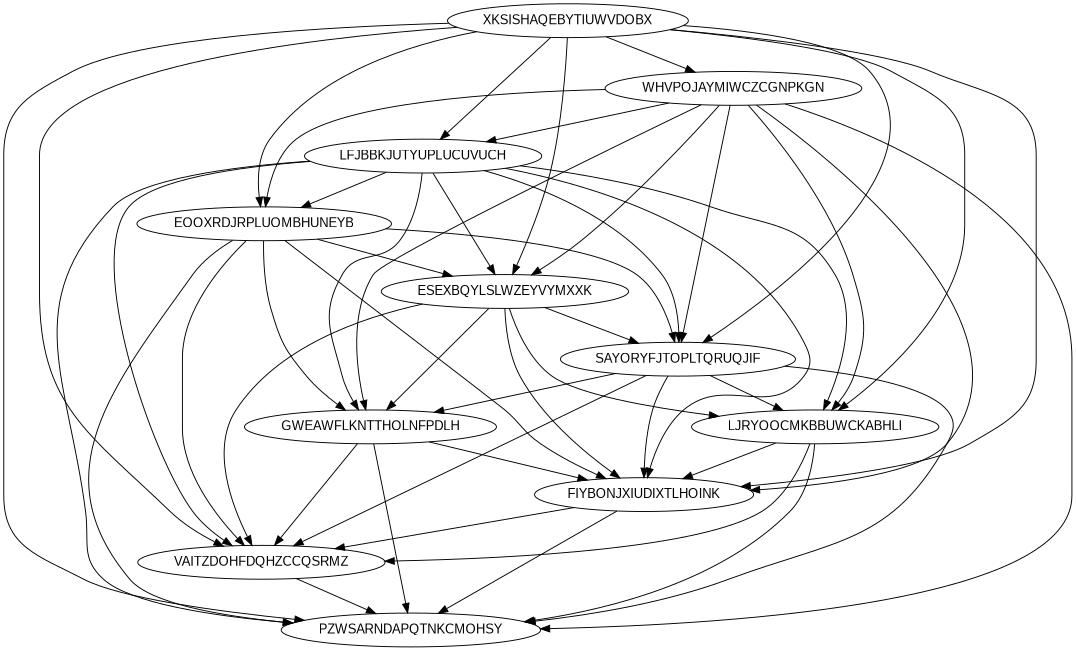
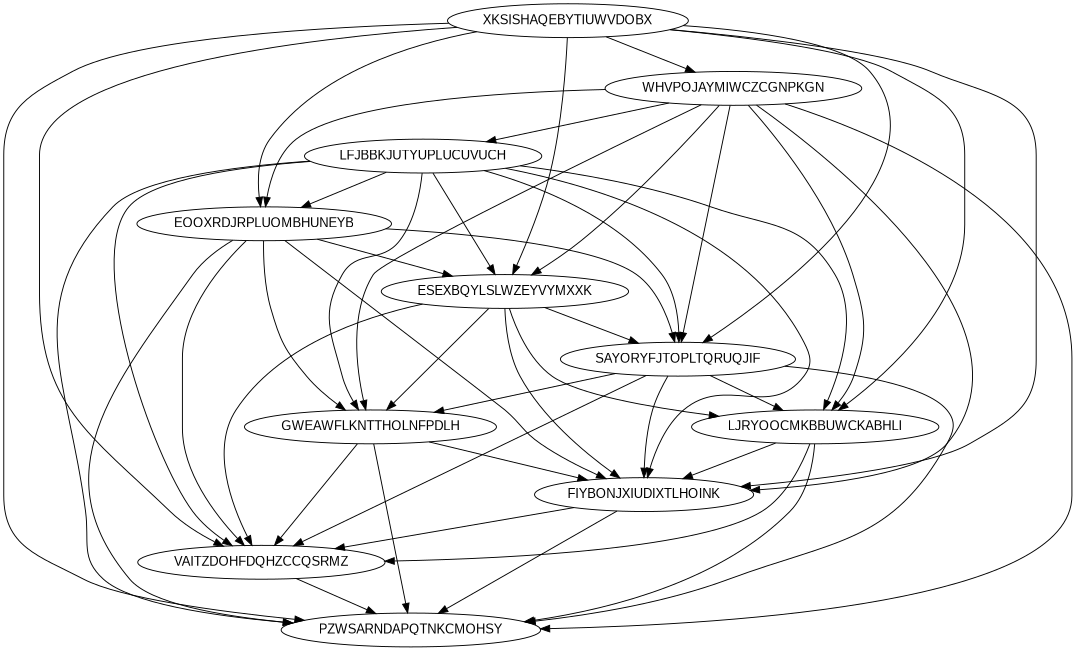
edge "XKSISHAQEBYTIUWVDOBX" -> "LFJBBKJUTYUPLUCUVUCH": removed
